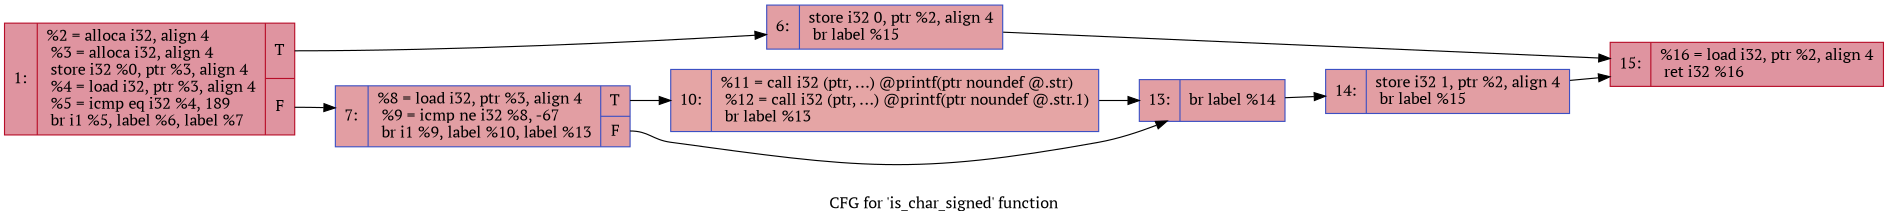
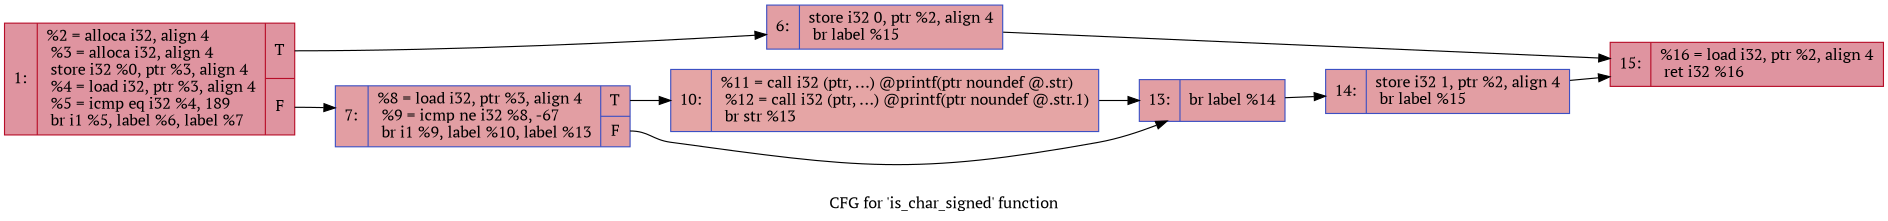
node "10:": text "br label %13" -> "br str %13"
